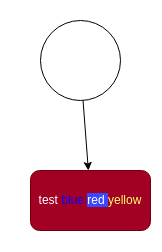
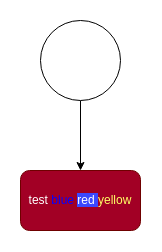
node "test blue red yellow": moved (91, 201) -> (81, 201)
